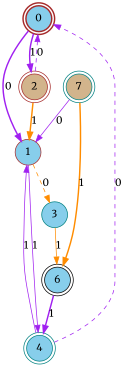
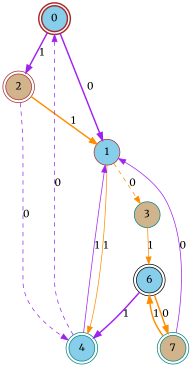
edge "2" -> "0": now "2" -> "4"
node "3": fillcolor skyblue -> tan
edge "1" -> "4": color purple -> darkorange
edge "6" -> "7": added, label "0"
